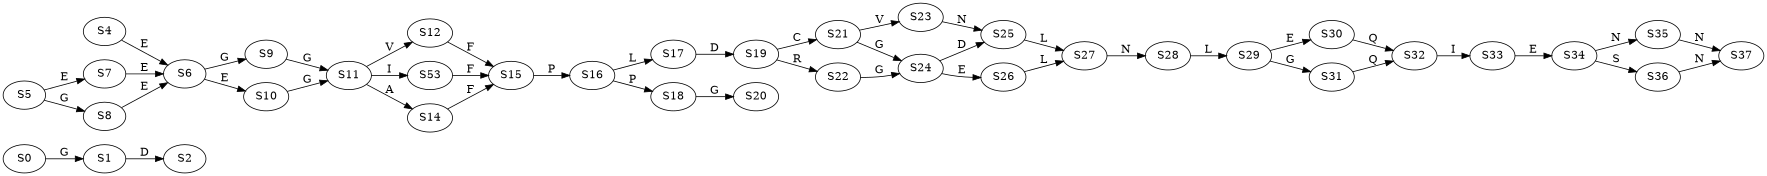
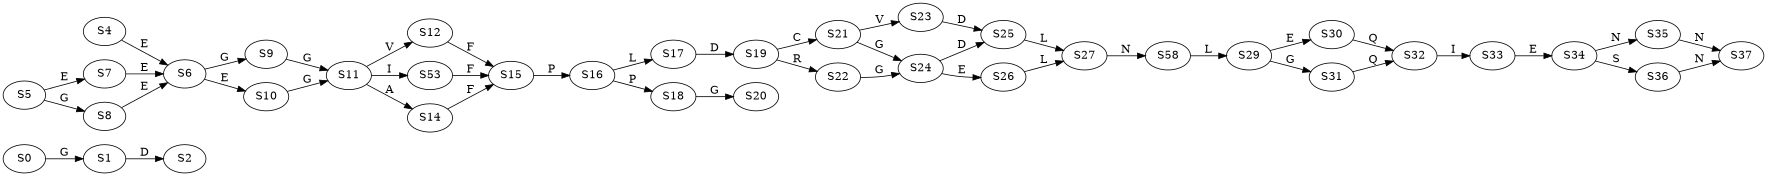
edge "S23" -> "S25": label "N" -> "D"
node "S28": label "S28" -> "S58"
